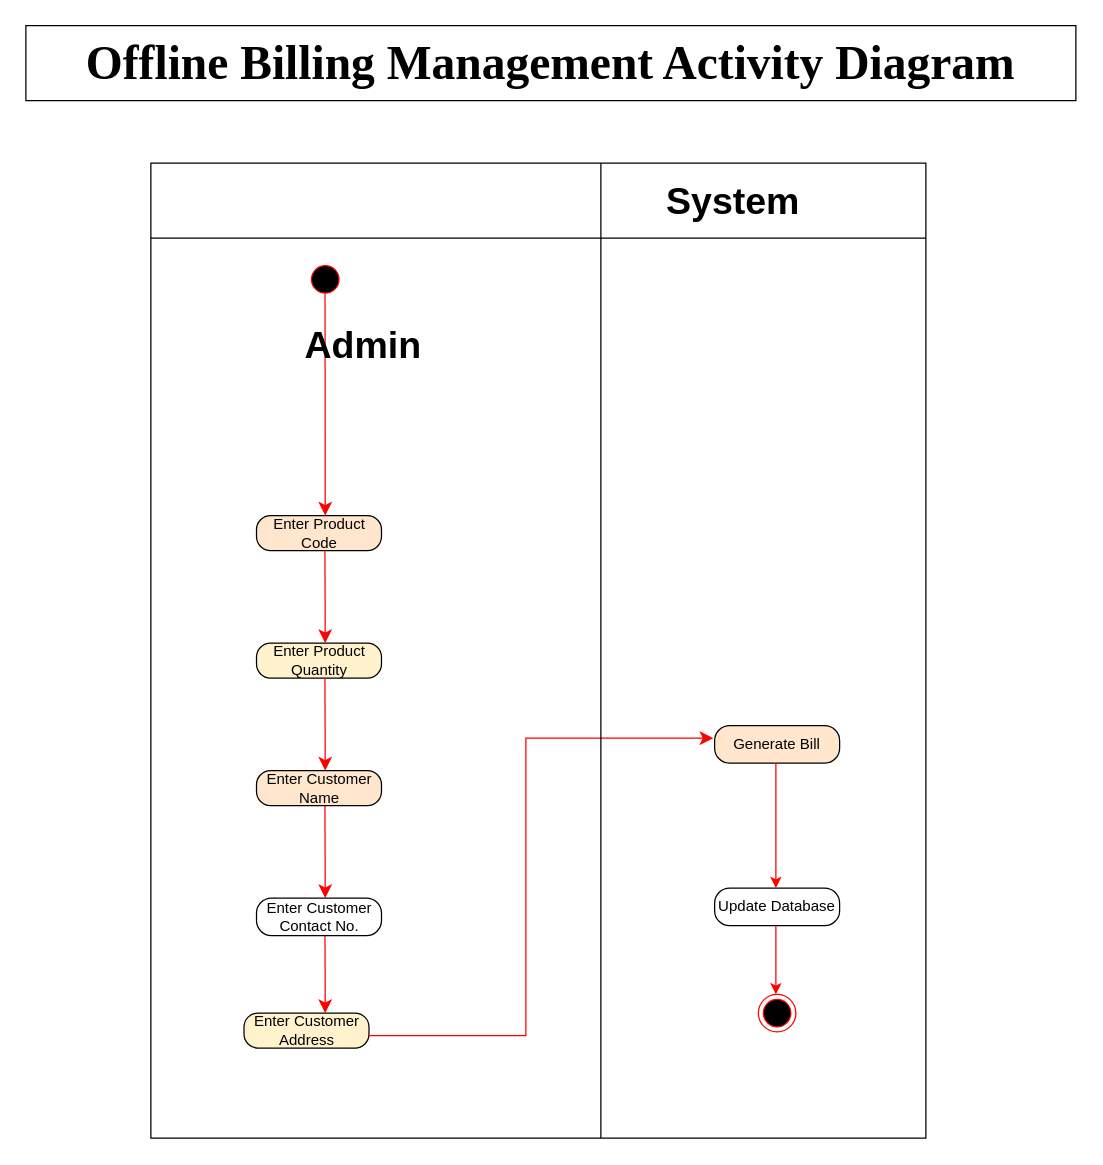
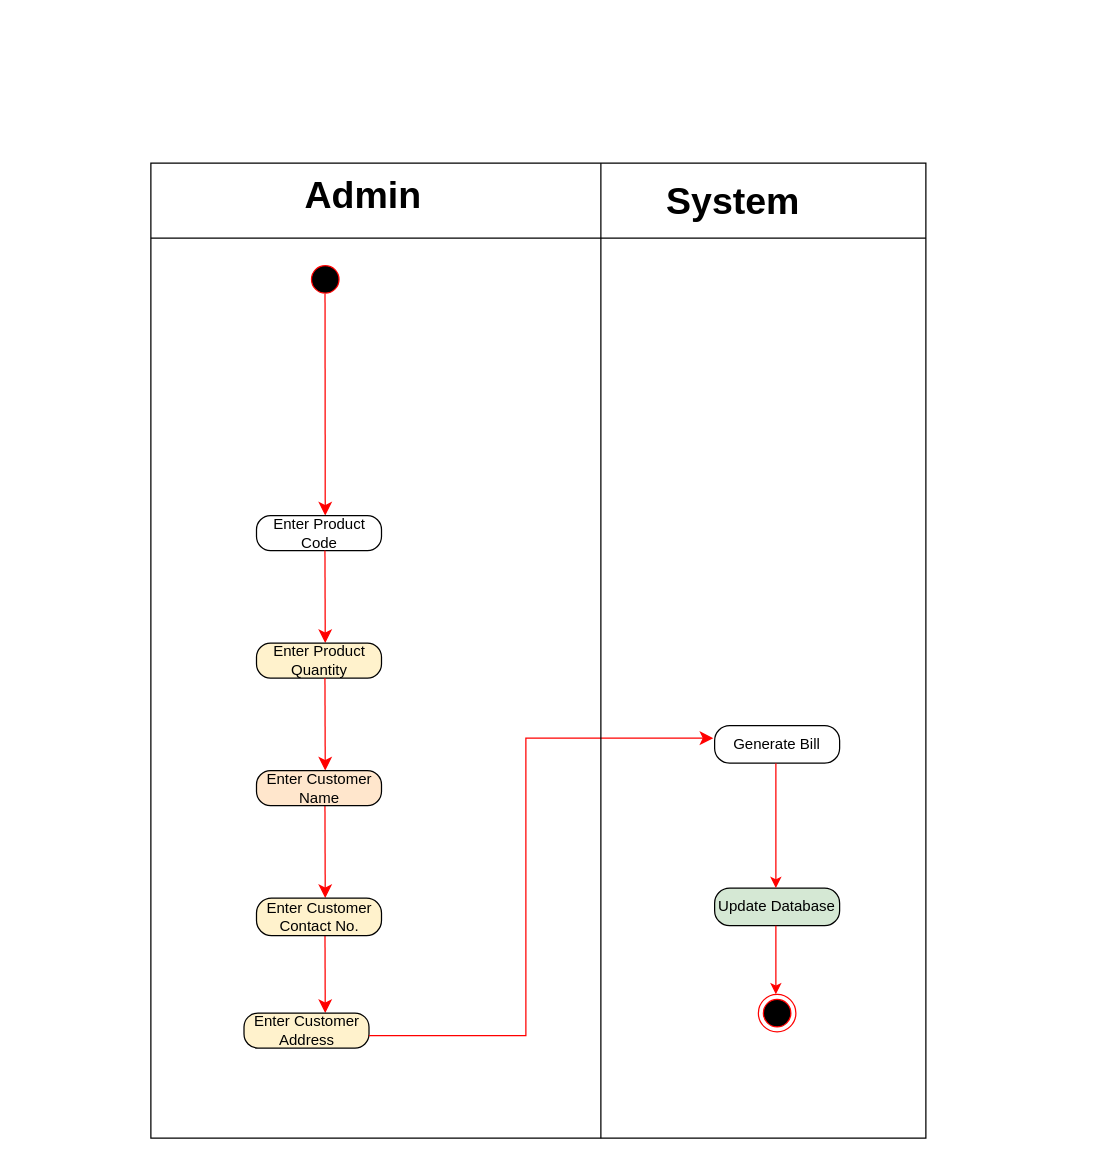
node "Offline Billing Management Activity Diagram": removed
node "Admin": moved (363, 344) -> (363, 194)
node "Enter Product Code": fillcolor #ffe6cc -> #ffffff
node "Generate Bill": fillcolor #ffe6cc -> #ffffff
node "Update Database": fillcolor #ffffff -> #d5e8d4
node "Enter Customer Contact No.": fillcolor #ffffff -> #fff2cc
